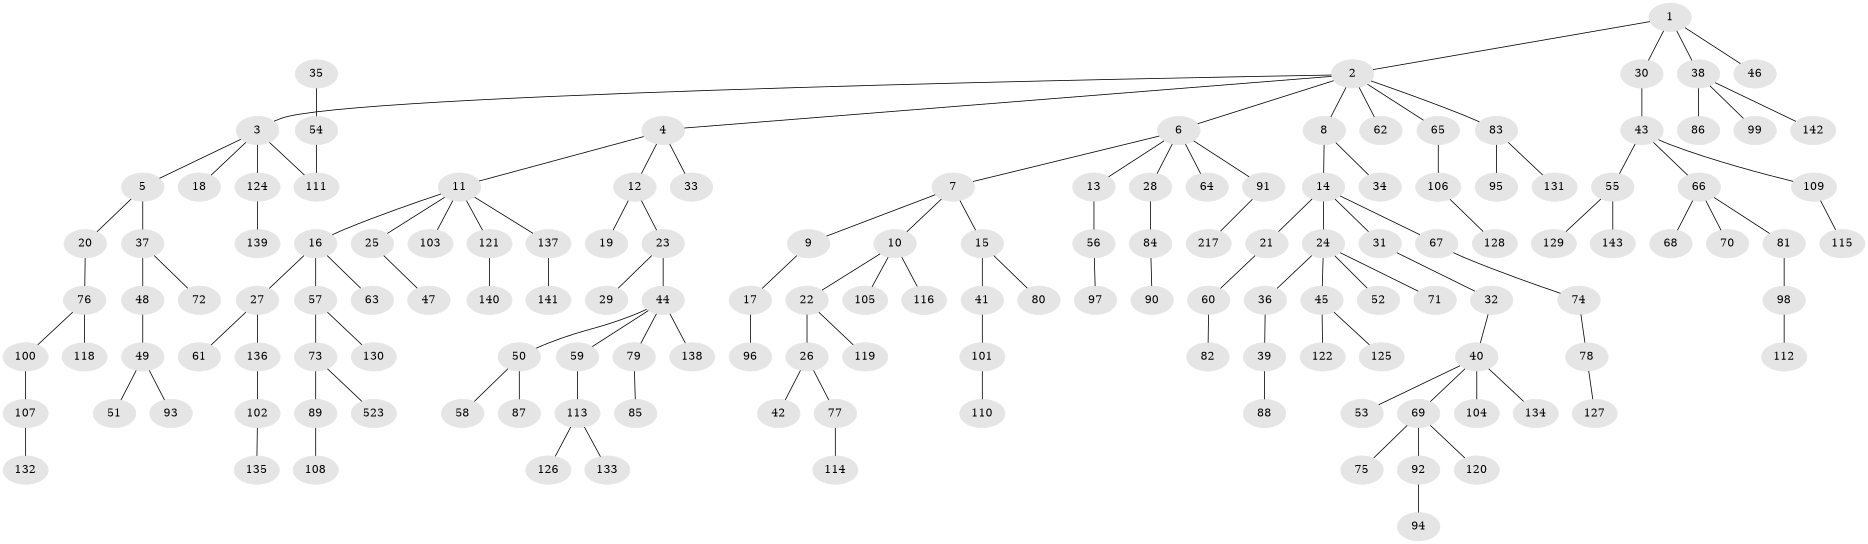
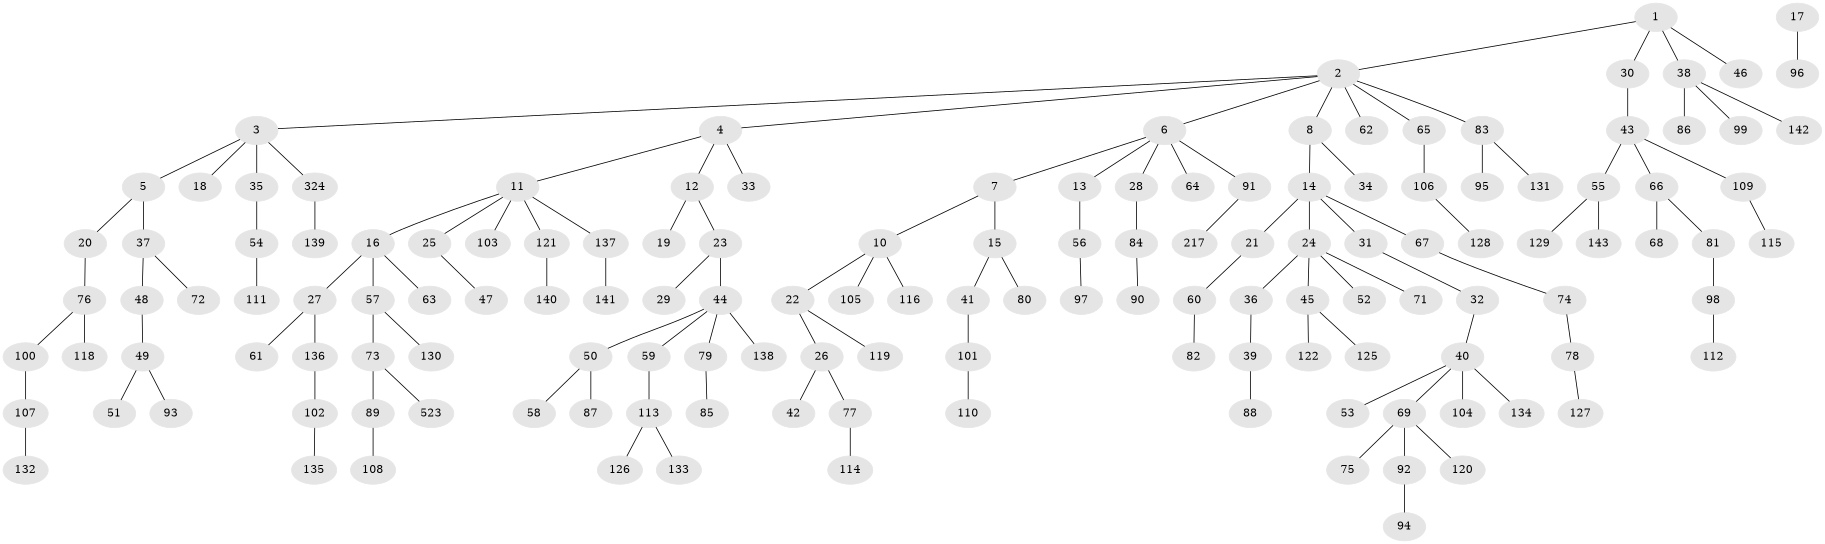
edge "3" -- "111": now "3" -- "35"
node "124": label "124" -> "324"
node "9": removed
node "70": removed
